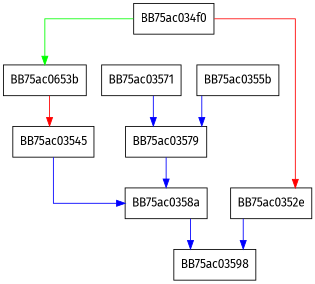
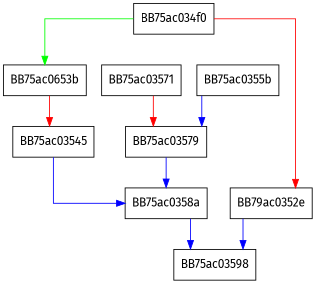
edge "BB75ac03571" -> "BB75ac03579": color blue -> red
node "BB75ac0352e": label "BB75ac0352e" -> "BB79ac0352e"
